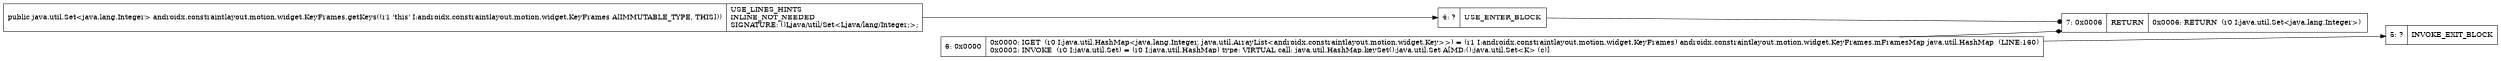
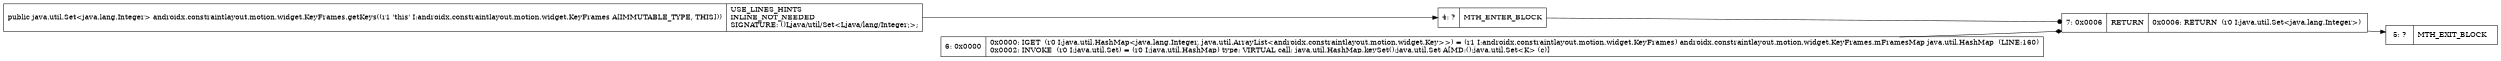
node "4: ?": text "USE_ENTER_BLOCK" -> "MTH_ENTER_BLOCK"
node "5: ?": text "INVOKE_EXIT_BLOCK" -> "MTH_EXIT_BLOCK"
edge "6: 0x0000" -> "5: ?": now "7: 0x0006" -> "5: ?"
